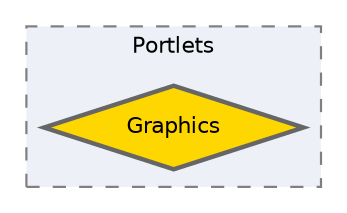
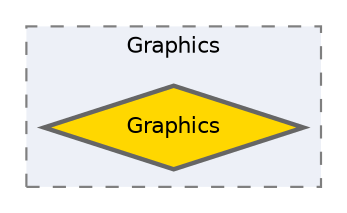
cluster "Portlets": label "Portlets" -> "Graphics"
